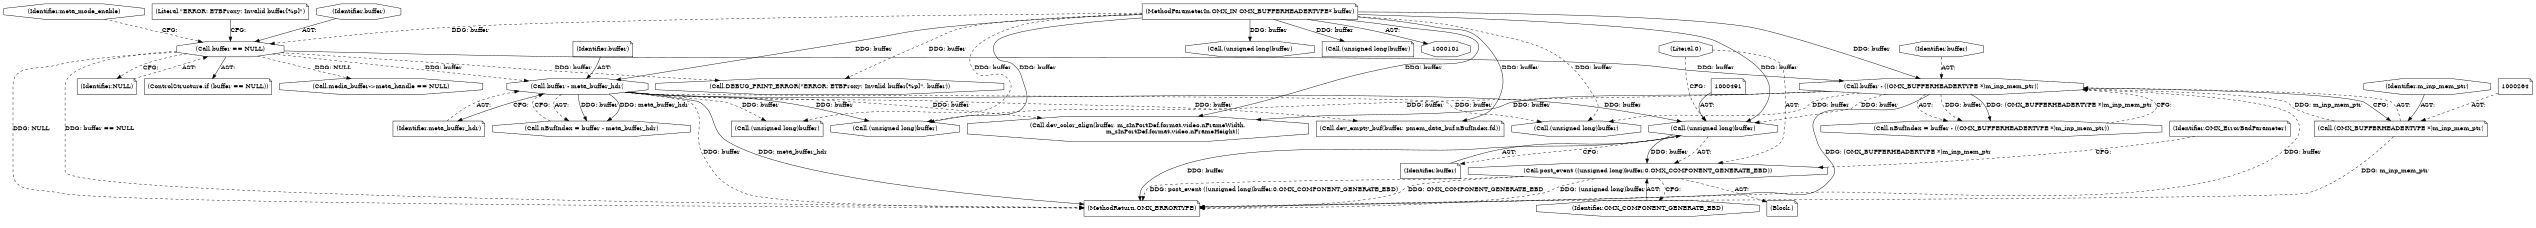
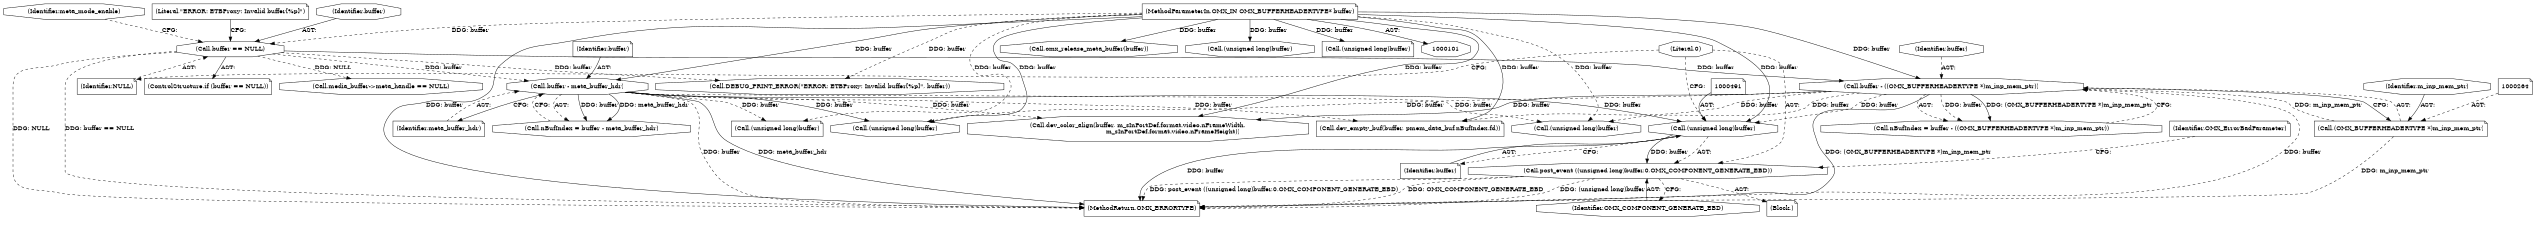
node "(Call,omx_release_meta_buffer(buffer))": added
edge "(Call,buffer == NULL)" -> "(Identifier,NULL)": now "(Literal,0)" -> "(Identifier,NULL)"
edge "(MethodParameterIn,OMX_IN OMX_BUFFERHEADERTYPE* buffer)" -> "(MethodReturn,OMX_ERRORTYPE)": added, label "DDG: buffer"
edge "(Call,buffer - ((OMX_BUFFERHEADERTYPE *)m_inp_mem_ptr))" -> "(Call,dev_empty_buf(buffer, pmem_data_buf,nBufIndex,fd))": added, label "DDG: buffer"
